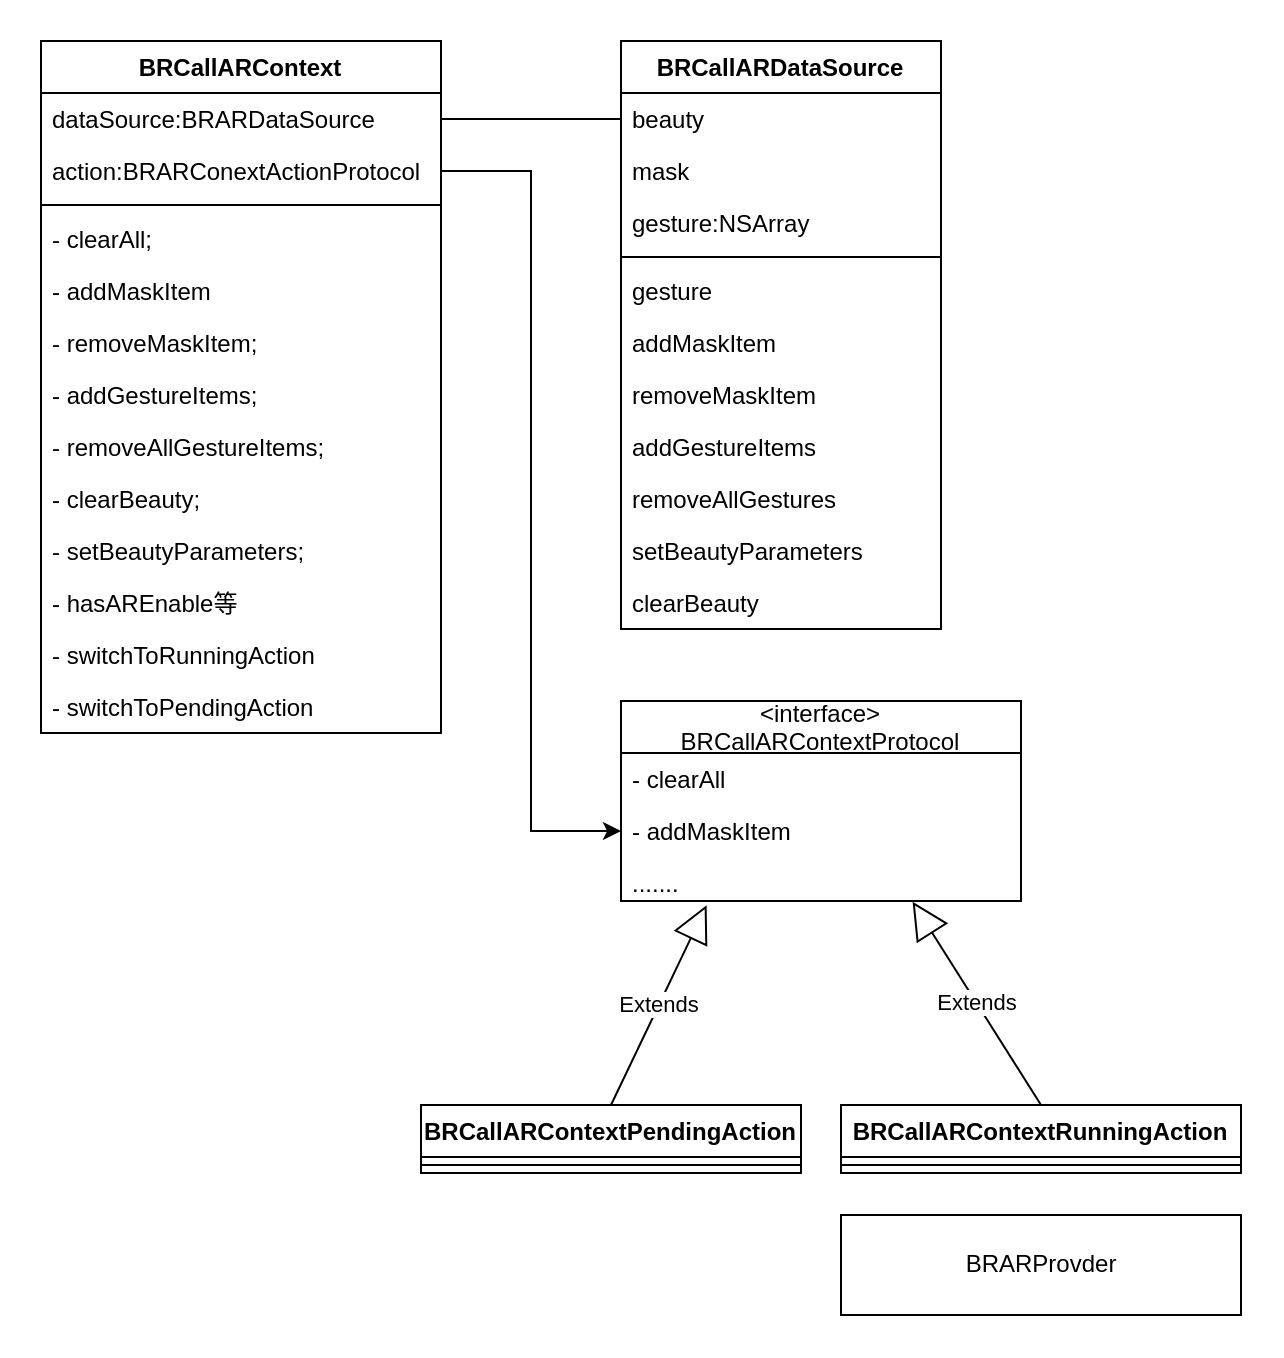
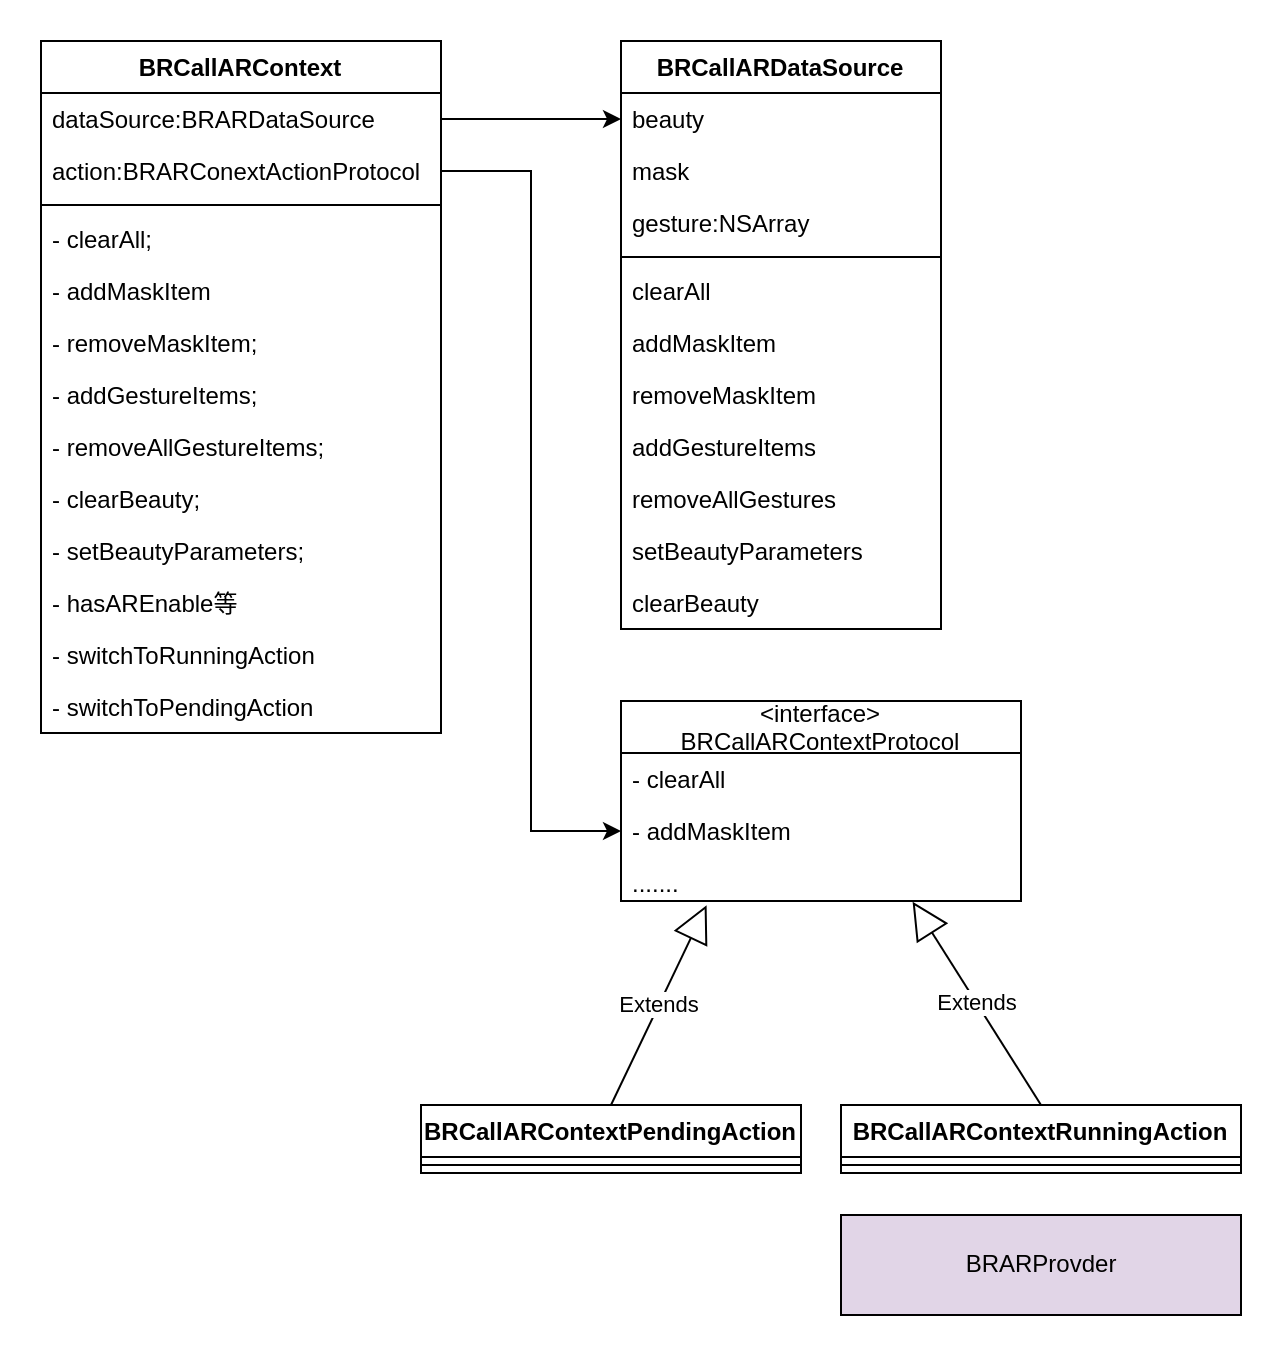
edge "dataSource:BRARDataSource" -- "beauty": arrowhead none -> classic
node "gesture": label "gesture" -> "clearAll"
node "BRARProvder": fillcolor #ffffff -> #e1d5e7
